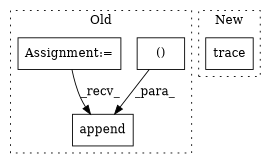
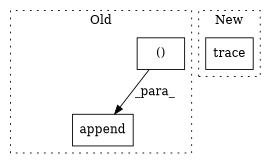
node "Assignment:=": removed
